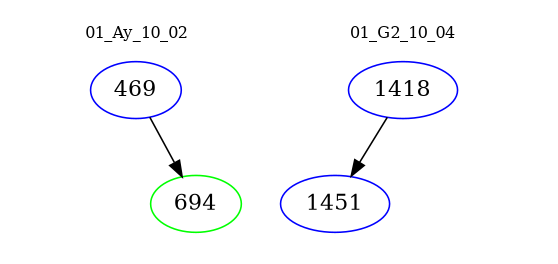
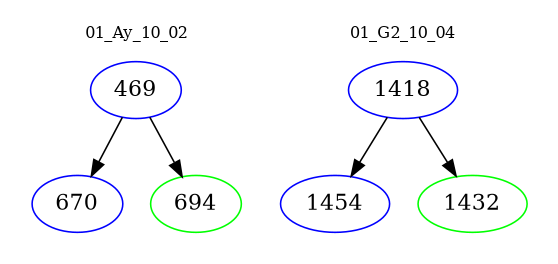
node "670": added
node "1451": label "1451" -> "1454"
node "1432": added
